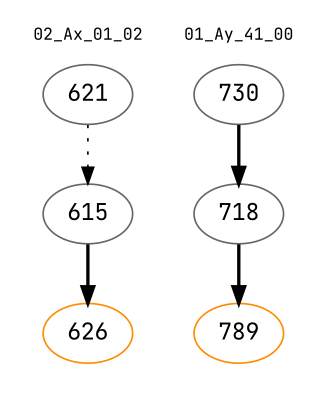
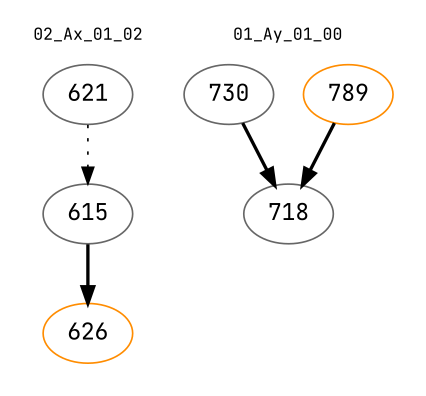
cluster "01_Ay_41_00": label "01_Ay_41_00" -> "01_Ay_01_00"
edge "718" -> "789": reversed
